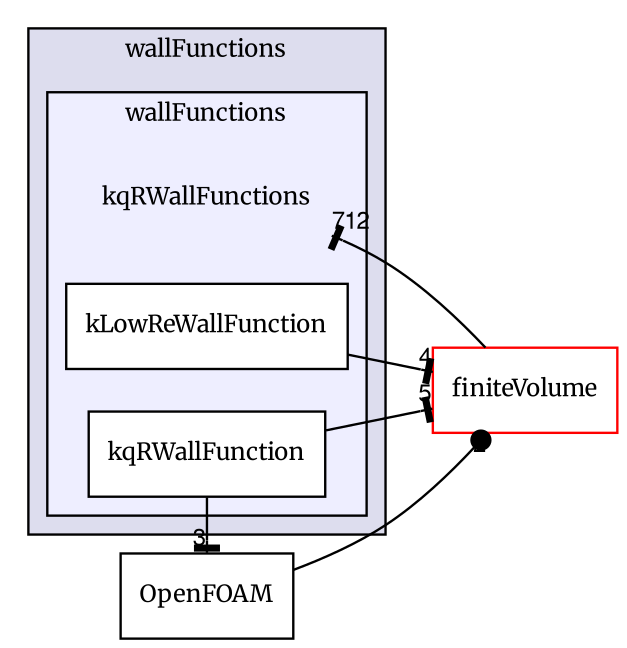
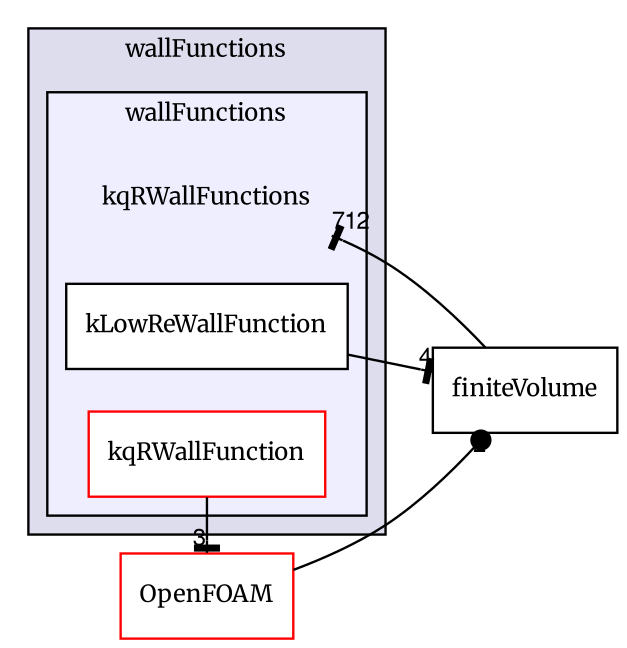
node "finiteVolume": color red -> black
edge "kqRWallFunction" -> "finiteVolume": removed
node "kqRWallFunction": color black -> red
node "OpenFOAM": color black -> red
